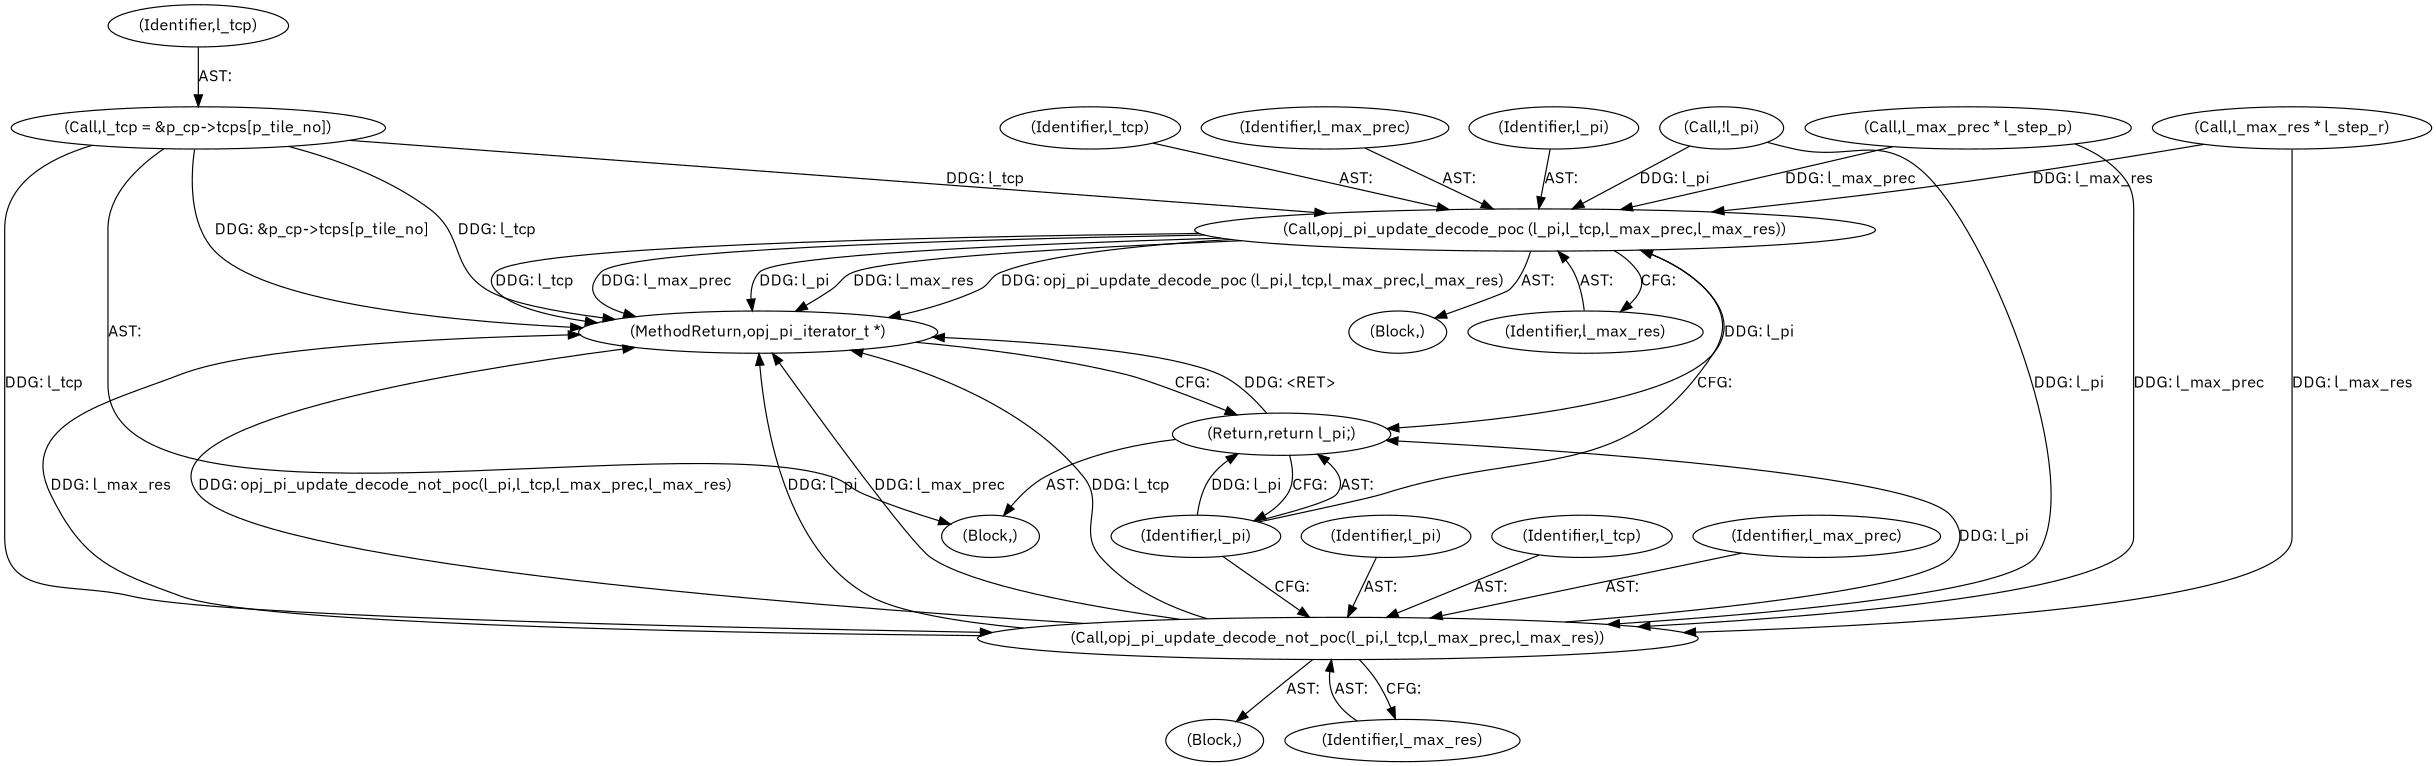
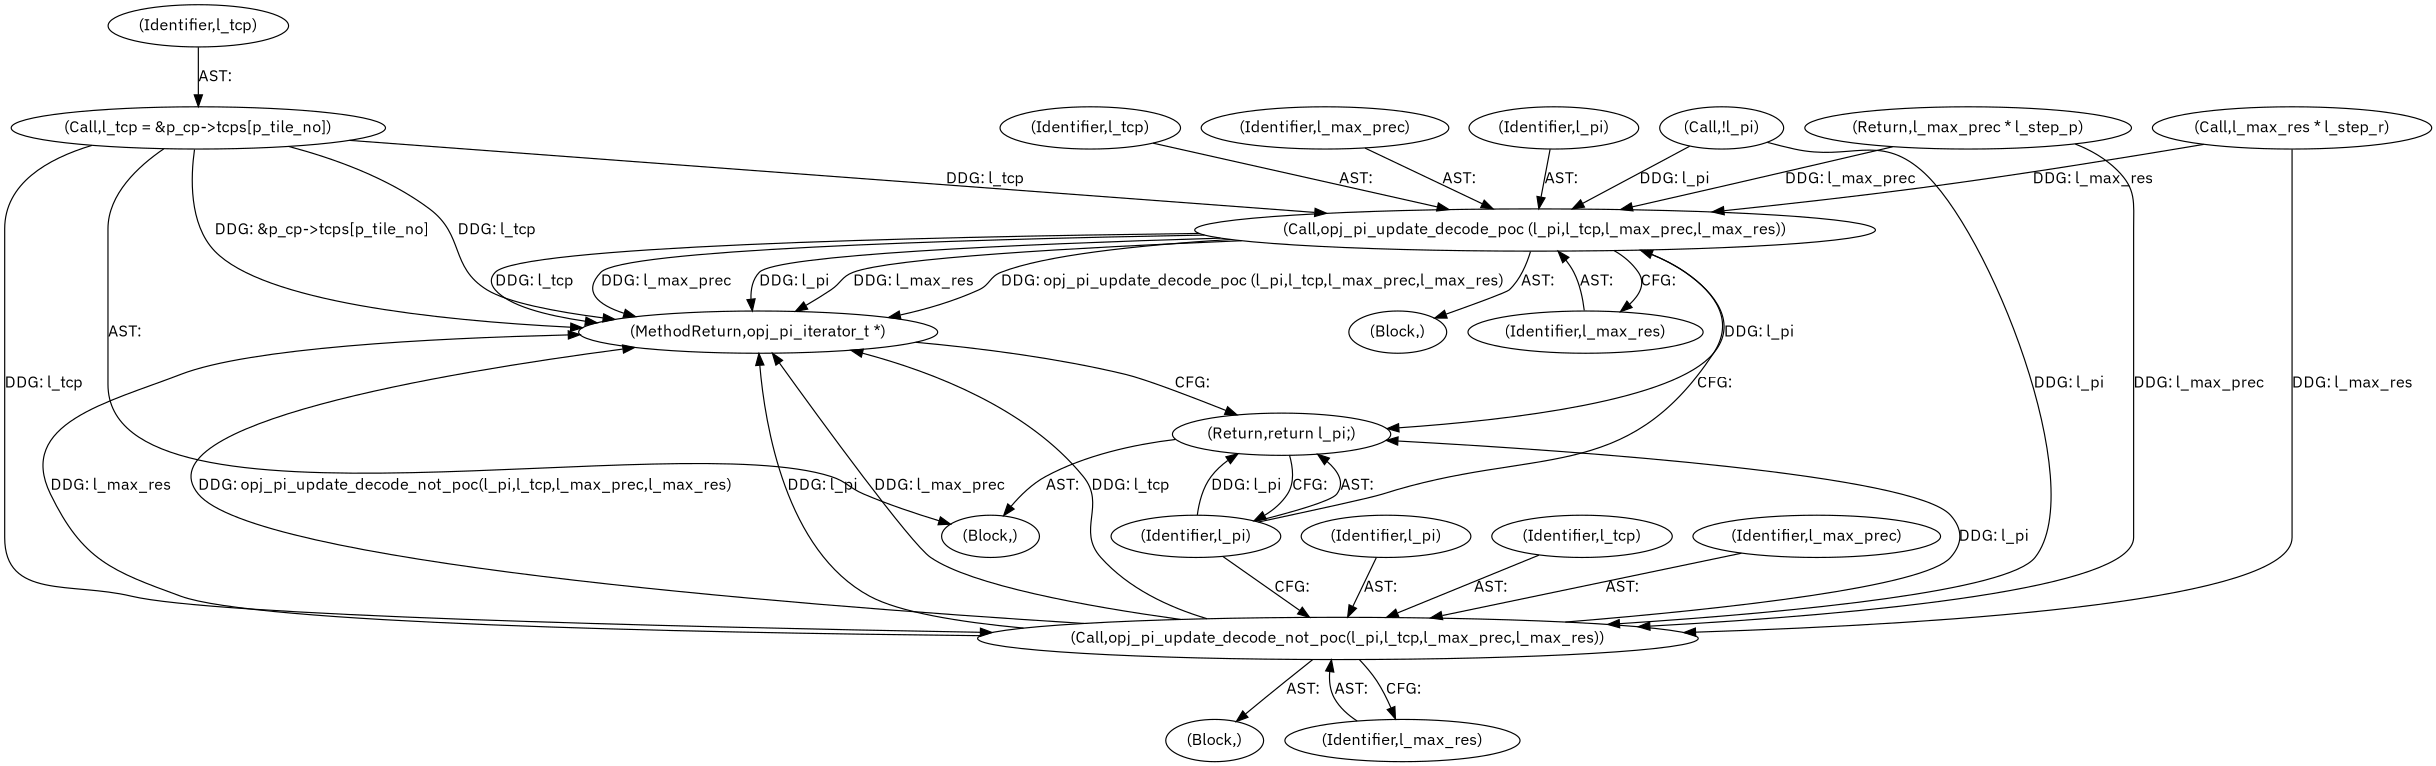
node "(Call,l_max_prec * l_step_p)": label "(Call,l_max_prec * l_step_p)" -> "(Return,l_max_prec * l_step_p)"
edge "(Return,return l_pi;)" -> "(MethodReturn,opj_pi_iterator_t *)": removed, label "DDG: <RET>"
